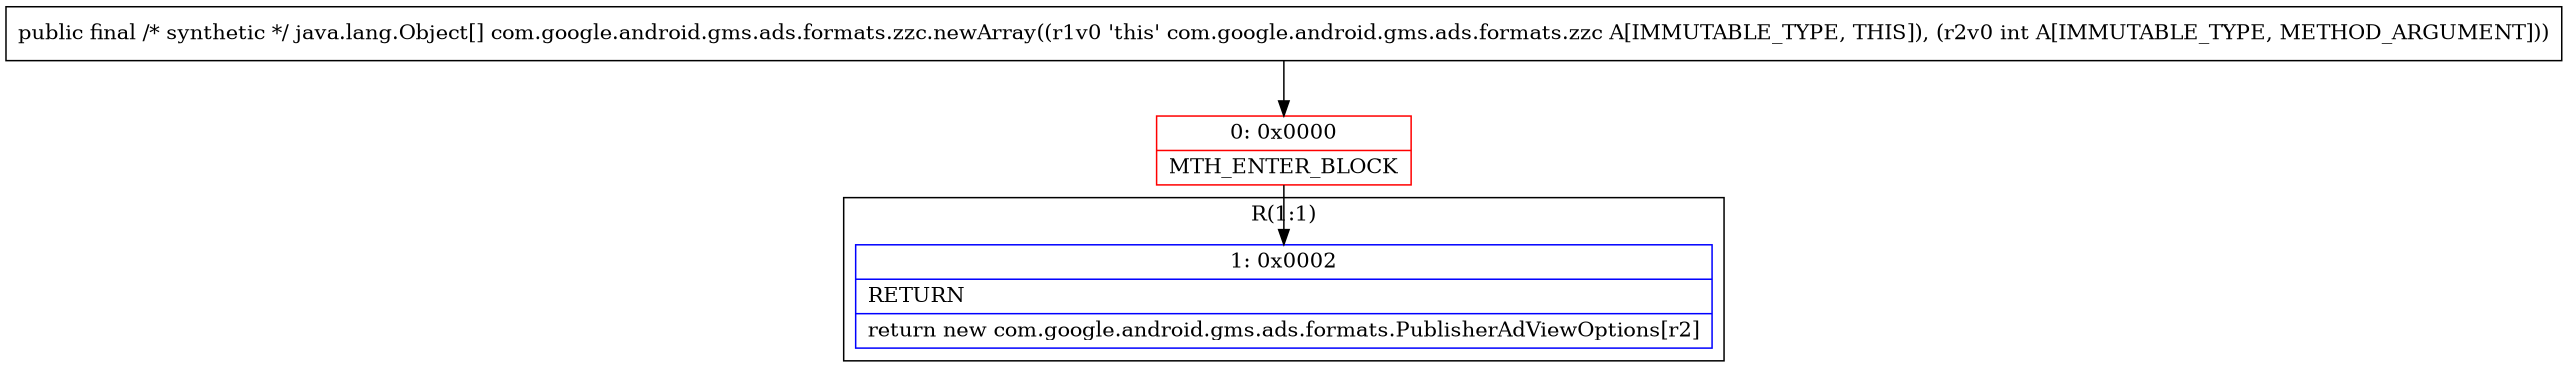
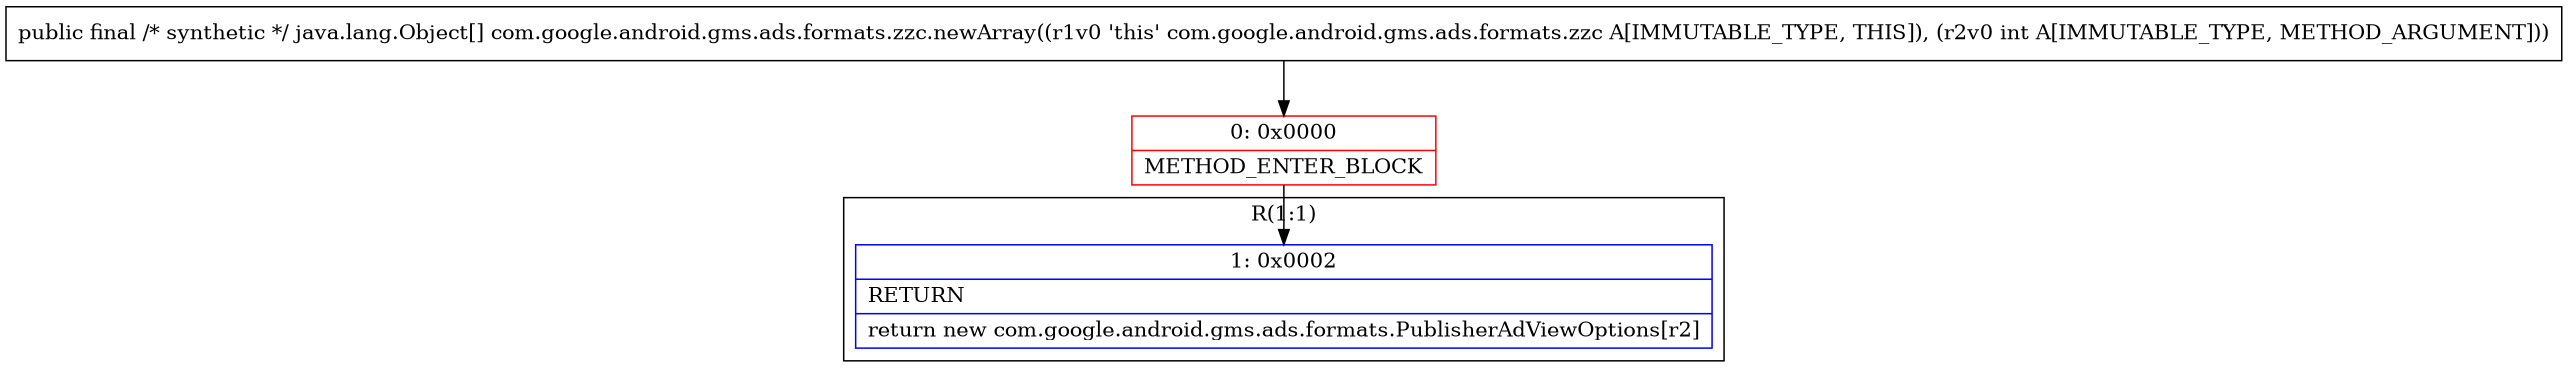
node "0: 0x0000": text "MTH_ENTER_BLOCK" -> "METHOD_ENTER_BLOCK"
